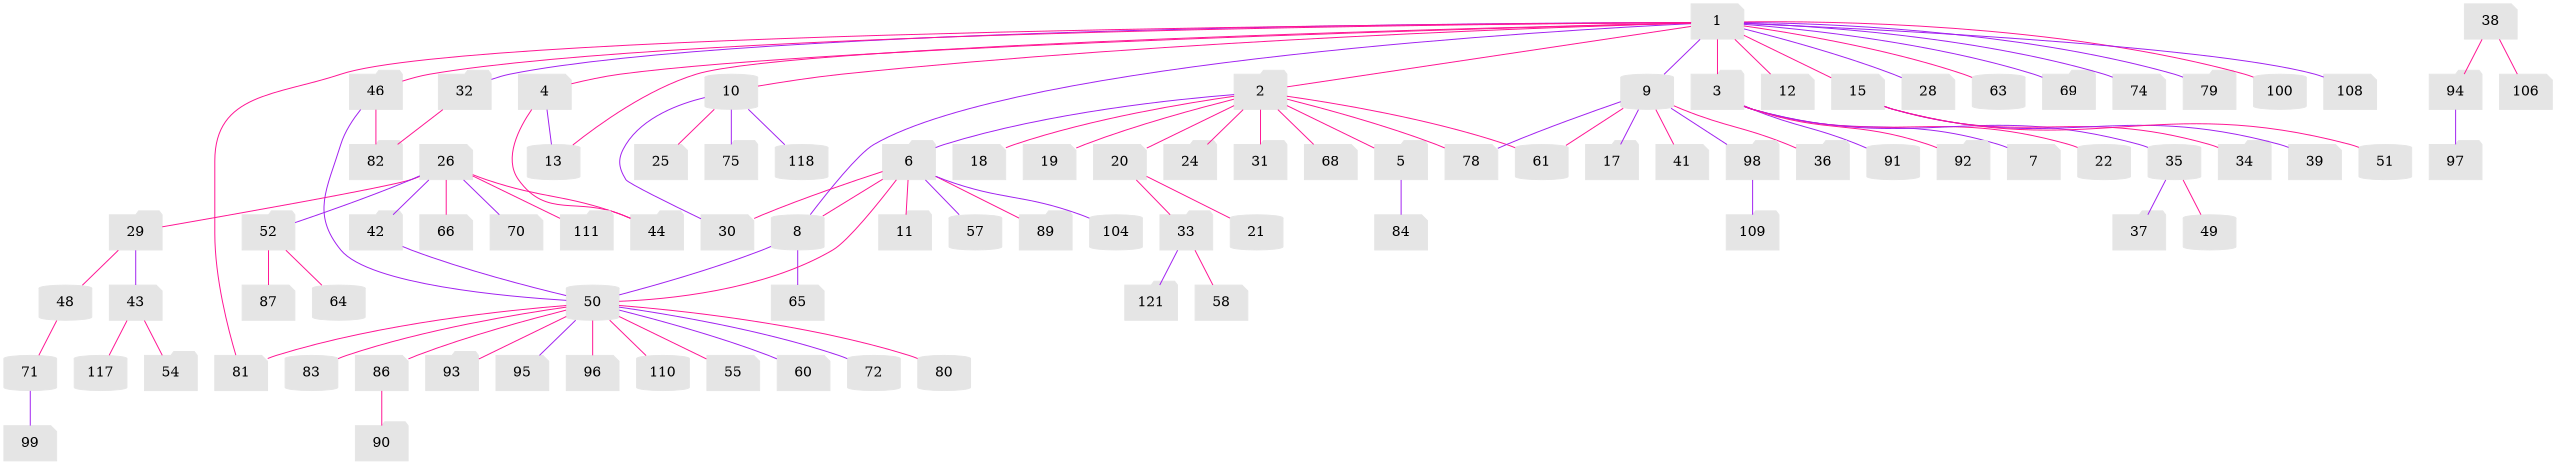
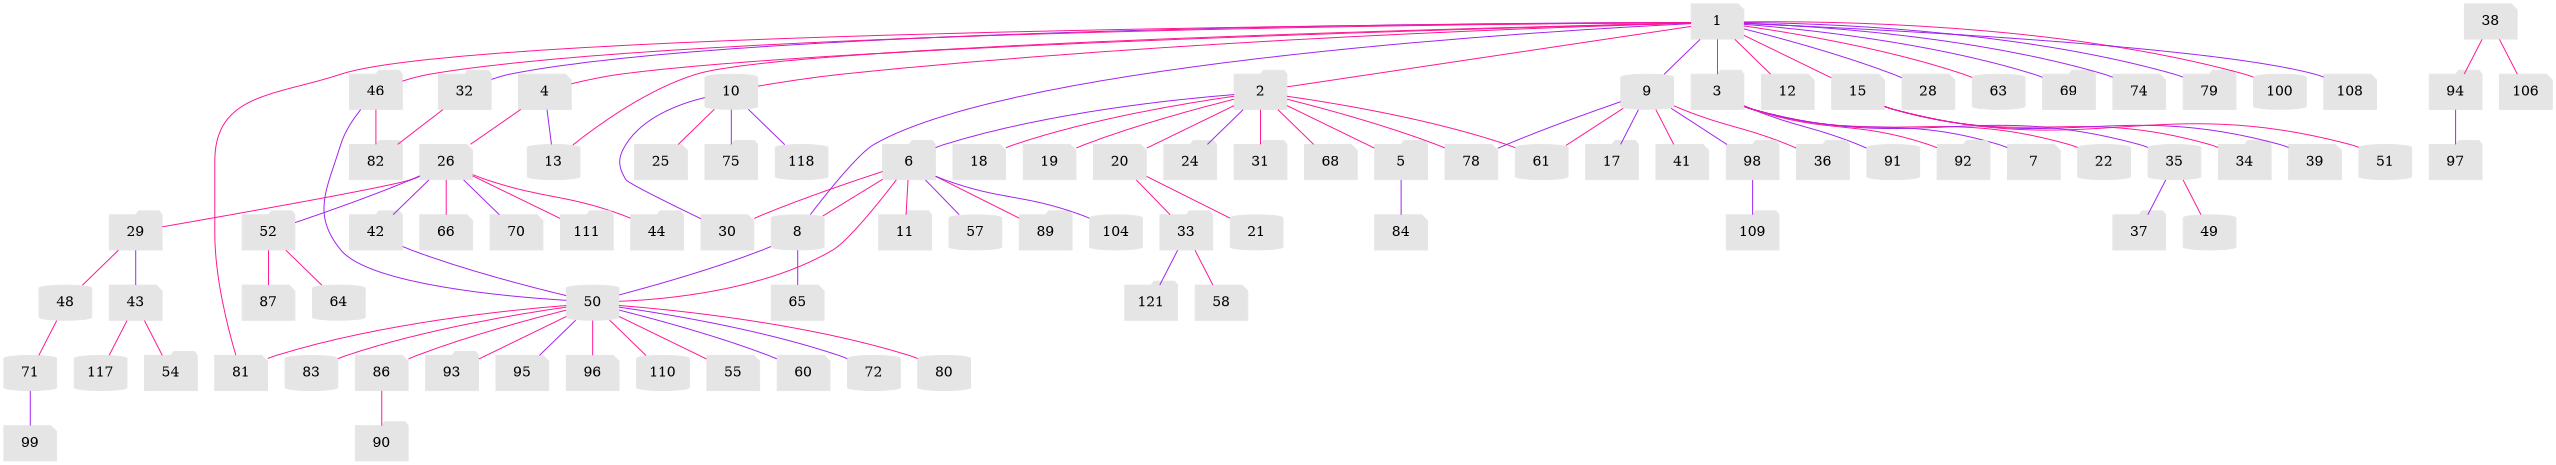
edge "2" -- "24": color deeppink -> purple
edge "4" -- "44": now "4" -- "26"
